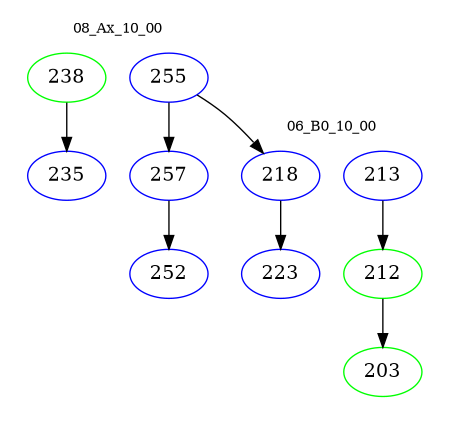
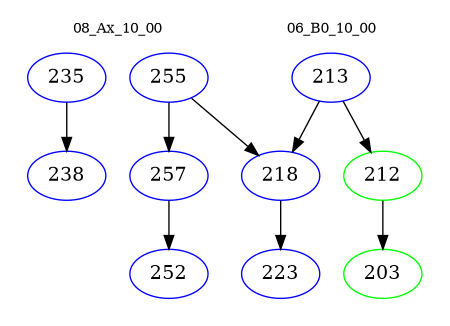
node "238": color green -> blue
edge "238" -> "235": reversed
edge "213" -> "218": added
